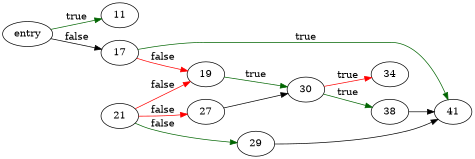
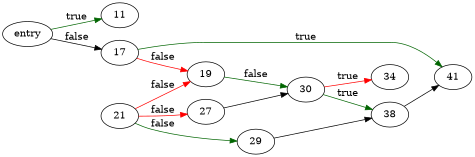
edge "19" -> "30": label "true" -> "false"
edge "29" -> "41": now "29" -> "38"
